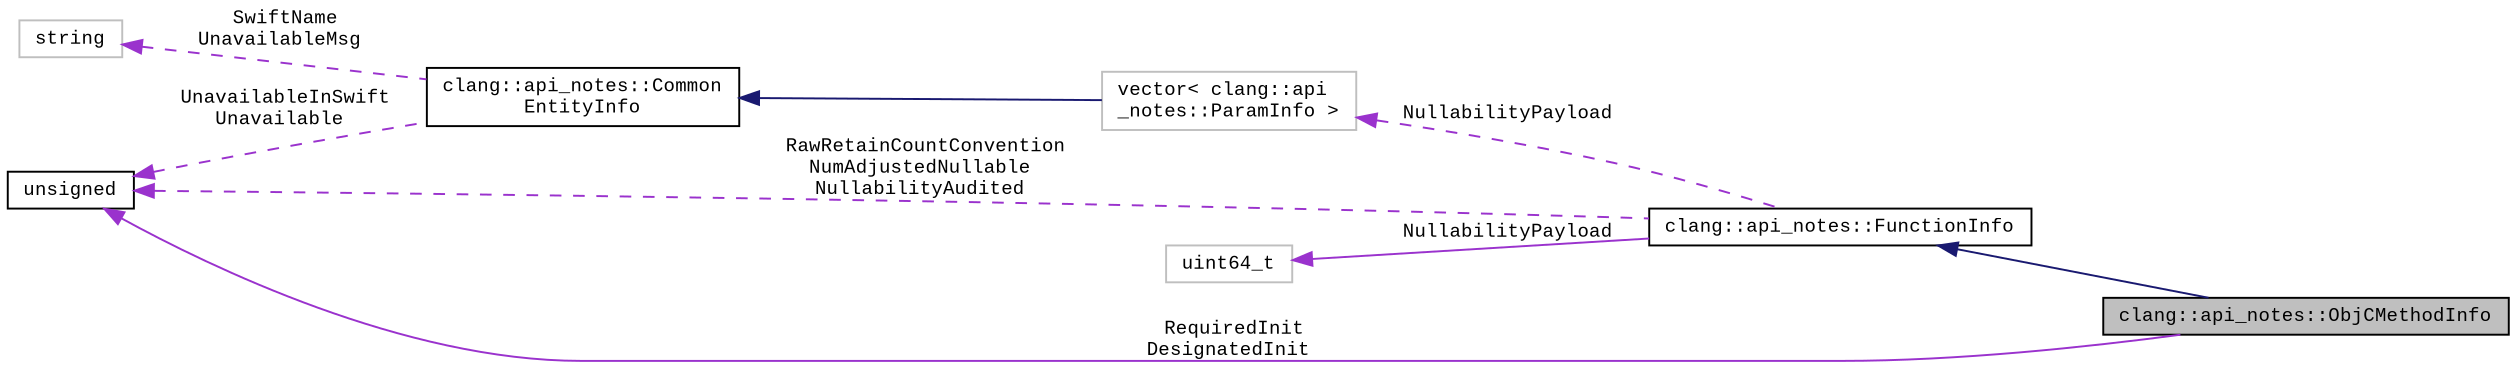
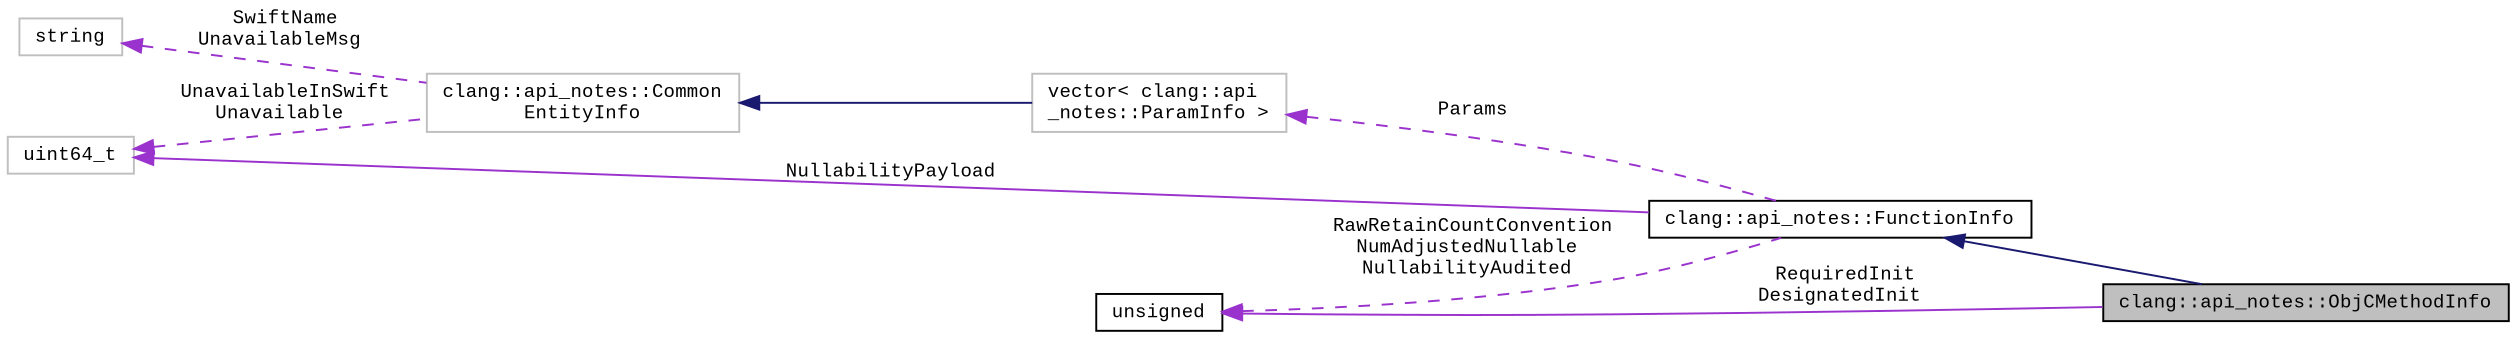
node "clang::api_notes::Common EntityInfo": color black -> grey75
edge "clang::api_notes::FunctionInfo" -> "vector< clang::api _notes::ParamInfo >": label " NullabilityPayload" -> " Params"
edge "clang::api_notes::Common EntityInfo" -> "unsigned": now "clang::api_notes::Common EntityInfo" -> "uint64_t"
